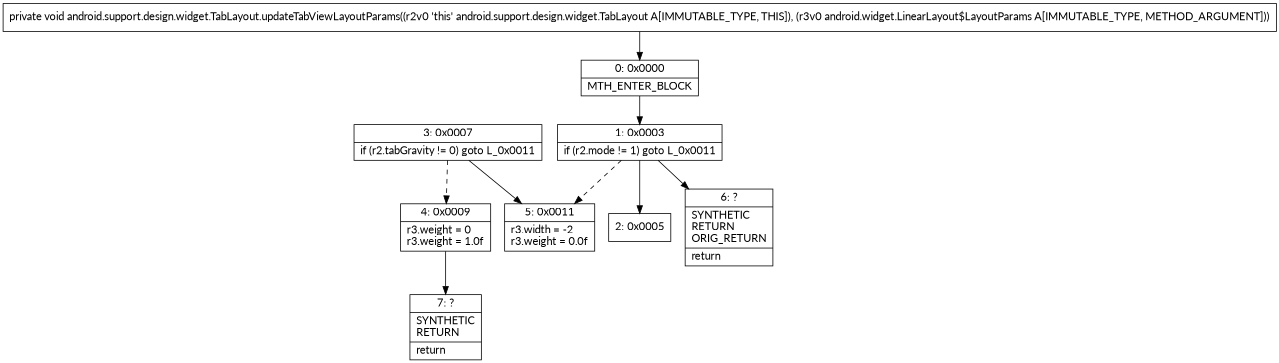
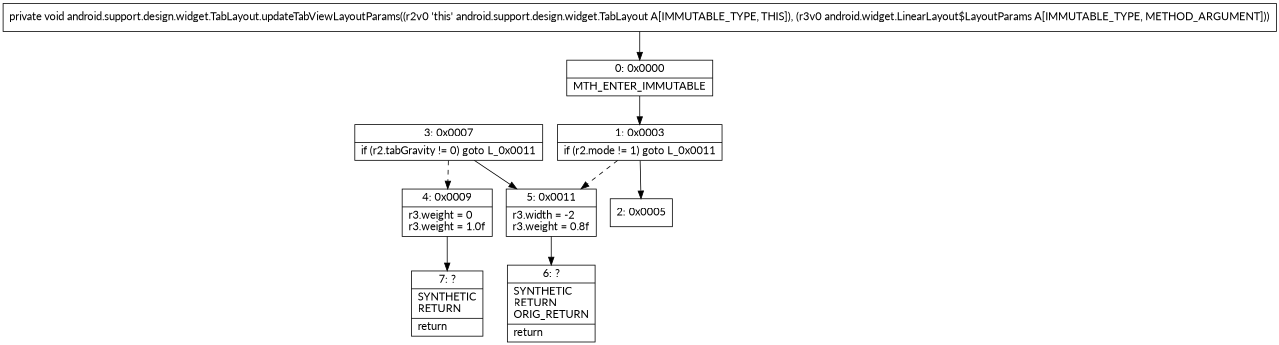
node "0: 0x0000": text "MTH_ENTER_BLOCK" -> "MTH_ENTER_IMMUTABLE"
edge "1: 0x0003" -> "6: ?": now "5: 0x0011" -> "6: ?"
node "5: 0x0011": text "r3.weight = 0.0f" -> "r3.weight = 0.8f"
